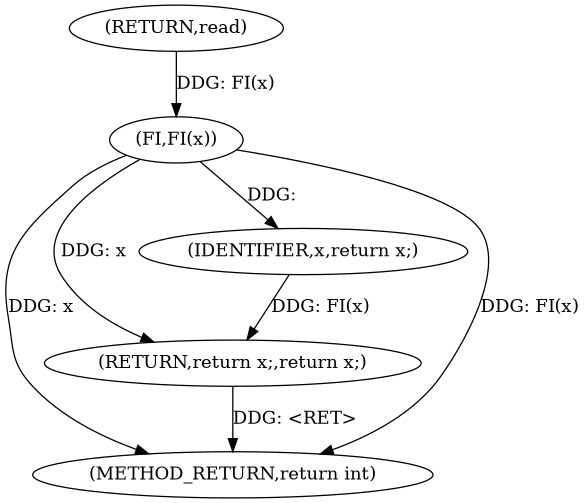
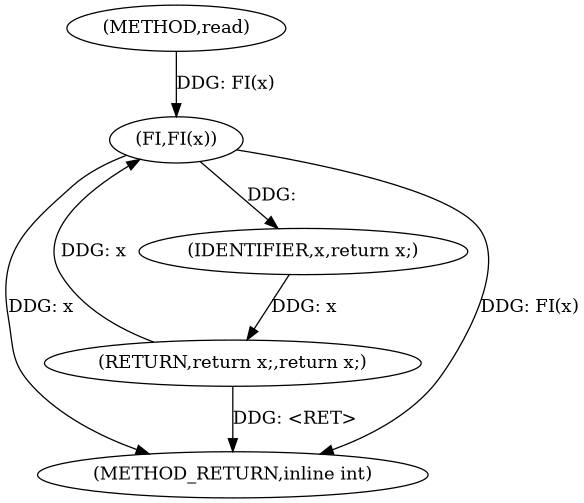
node "(RETURN,read)": label "(RETURN,read)" -> "(METHOD,read)"
edge "(FI,FI(x))" -> "(RETURN,return x;,return x;)": reversed
edge "(IDENTIFIER,x,return x;)" -> "(RETURN,return x;,return x;)": label "DDG: FI(x)" -> "DDG: x"
node "(METHOD_RETURN,return int)": label "(METHOD_RETURN,return int)" -> "(METHOD_RETURN,inline int)"
